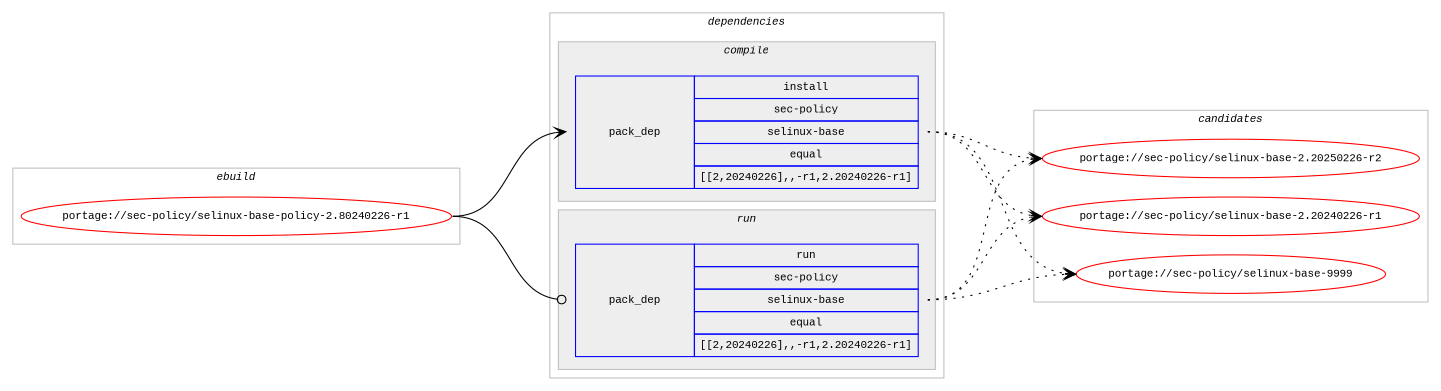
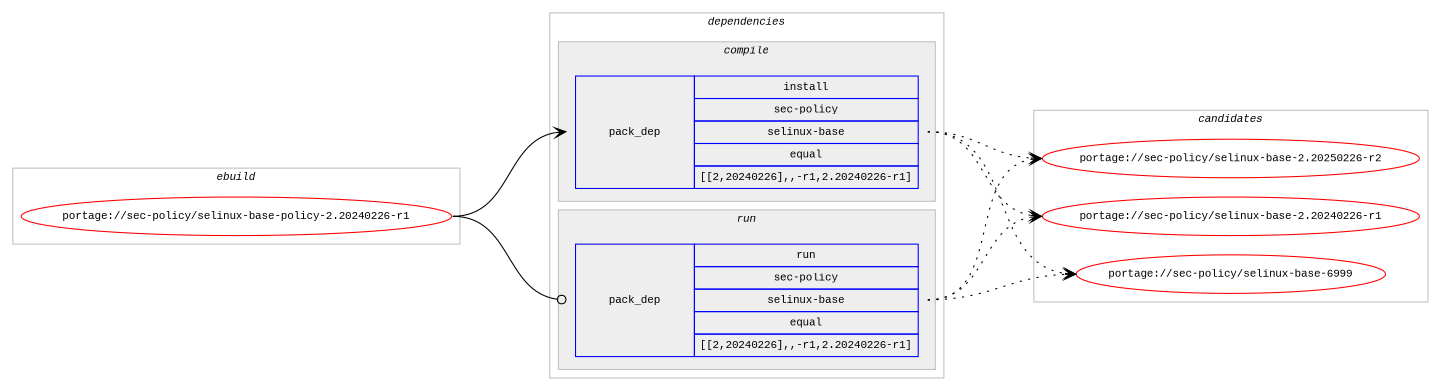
node "portage://sec-policy/selinux-base-policy-2.80240226-r1": label "portage://sec-policy/selinux-base-policy-2.80240226-r1" -> "portage://sec-policy/selinux-base-policy-2.20240226-r1"
node "portage://sec-policy/selinux-base-9999": label "portage://sec-policy/selinux-base-9999" -> "portage://sec-policy/selinux-base-6999"
